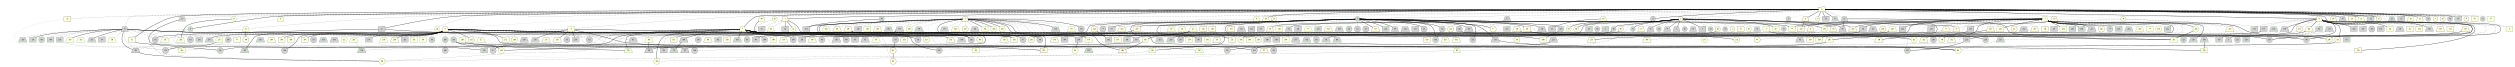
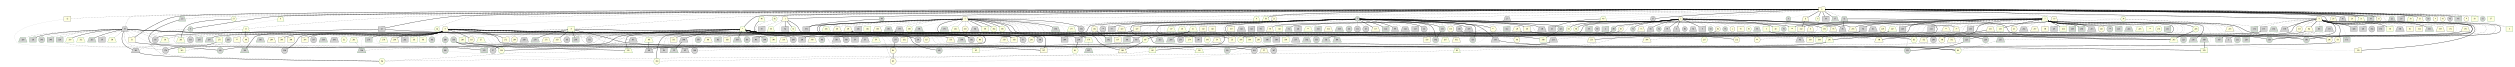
node "178": removed
